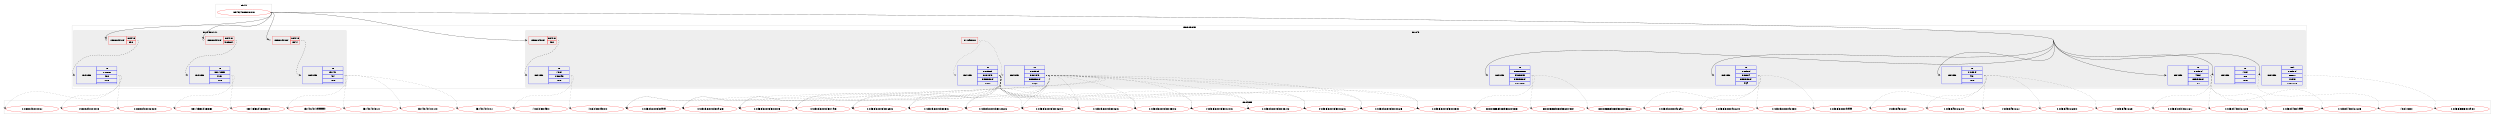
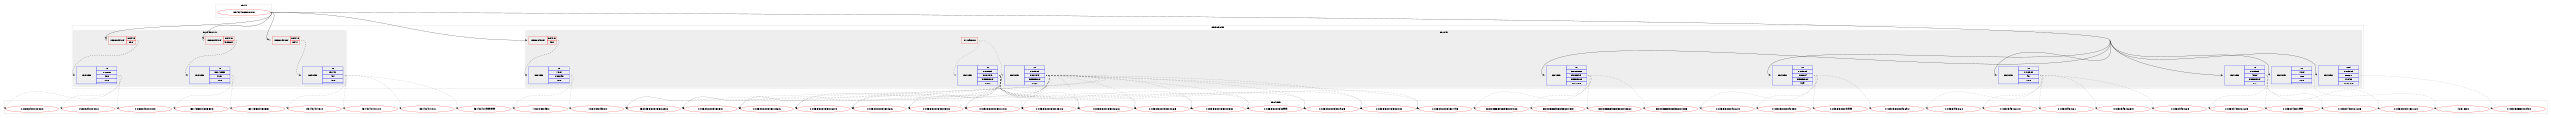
node "sys-devel/automake-1.6.3-r2": label "sys-devel/automake-1.6.3-r2" -> "devel-devel/automake-1.6.3-r2"
node "app-portage/elt-patches-20170422": added
